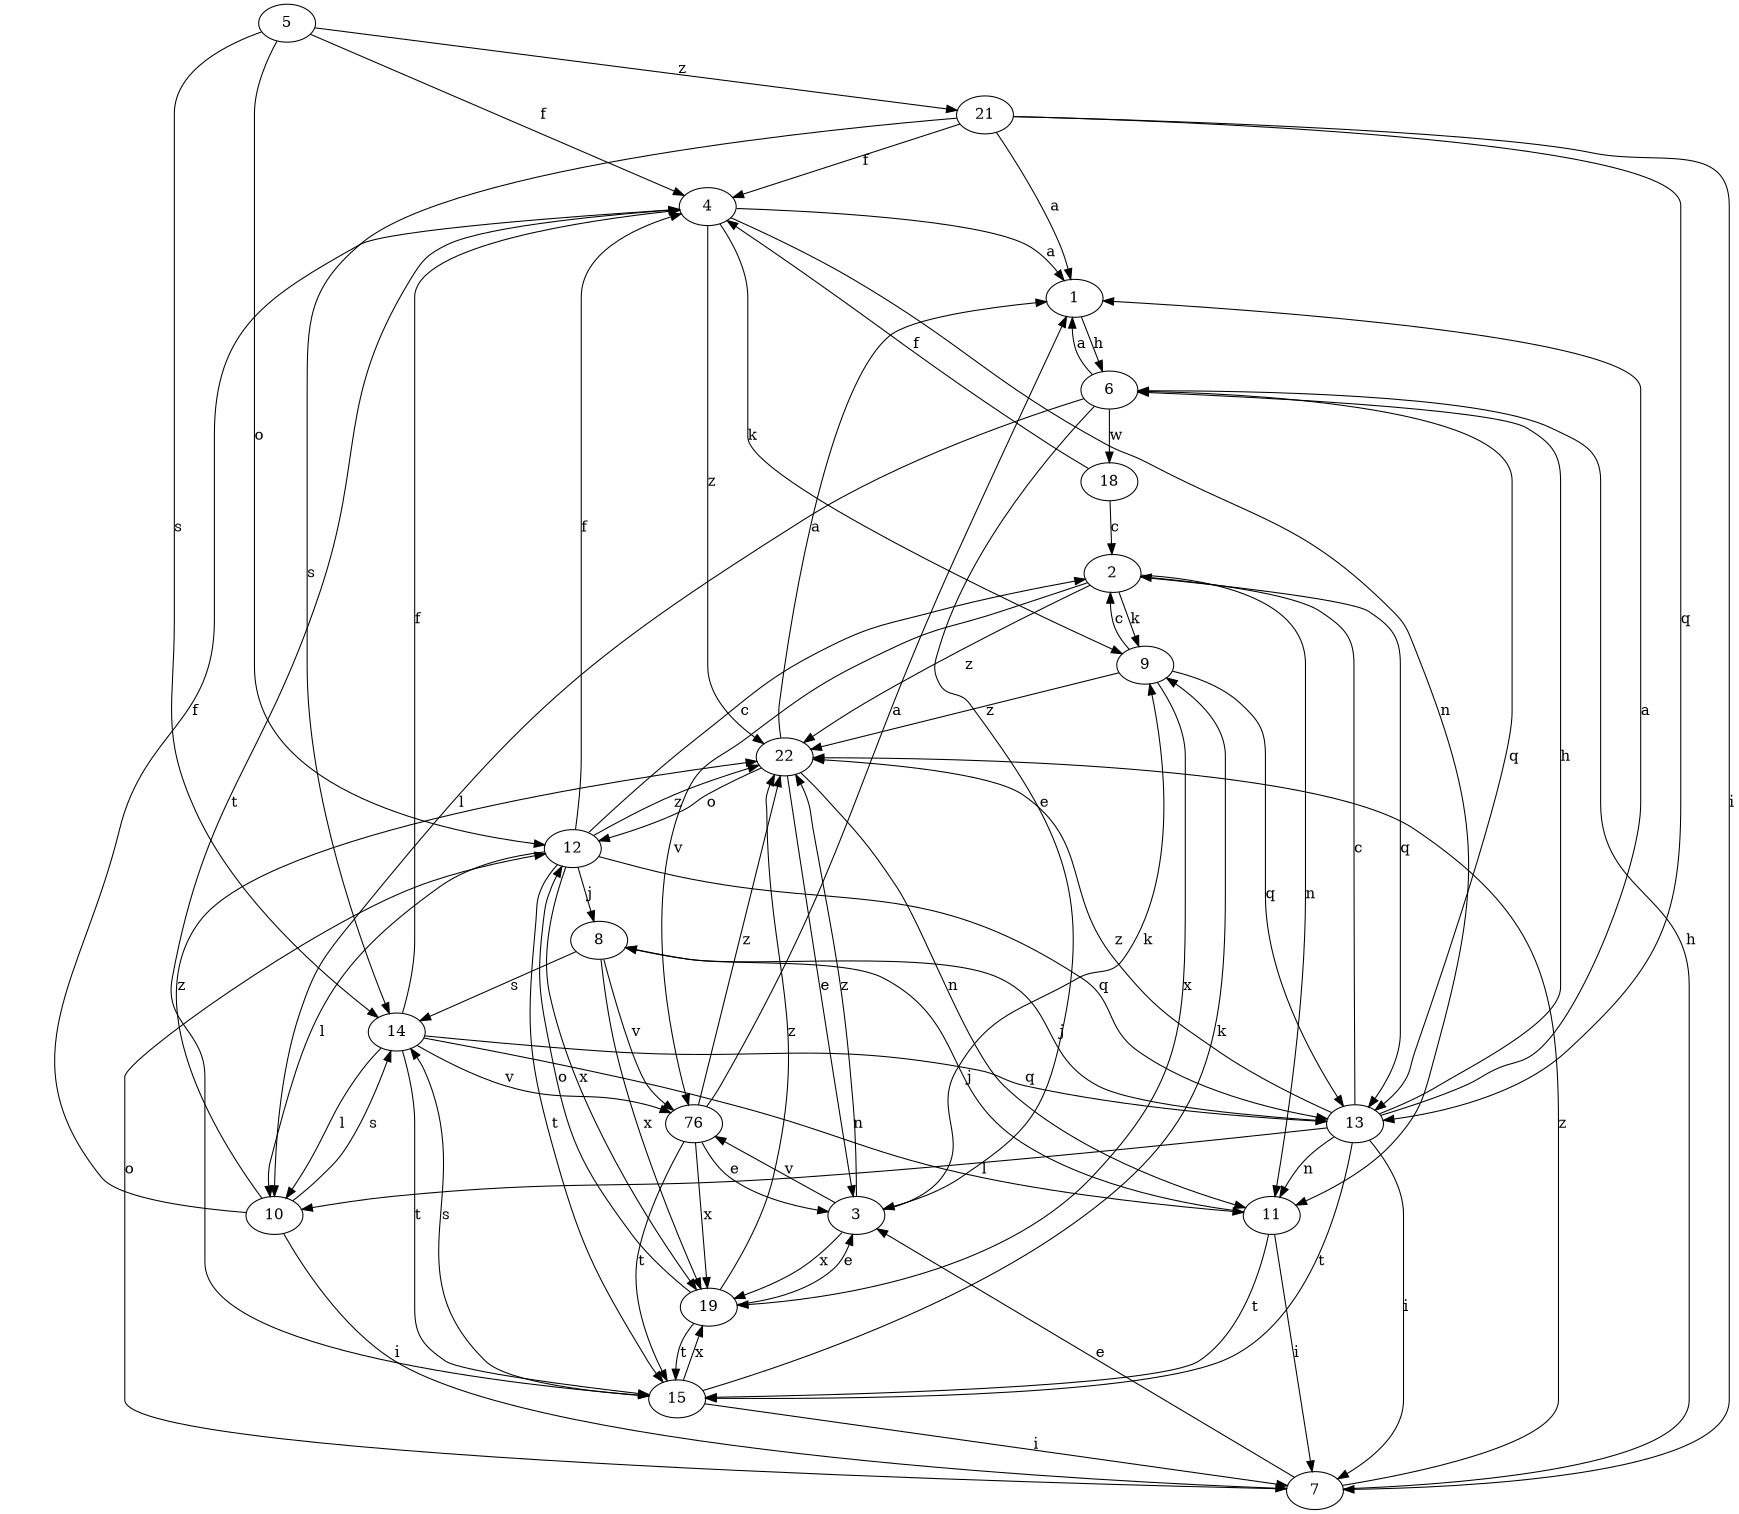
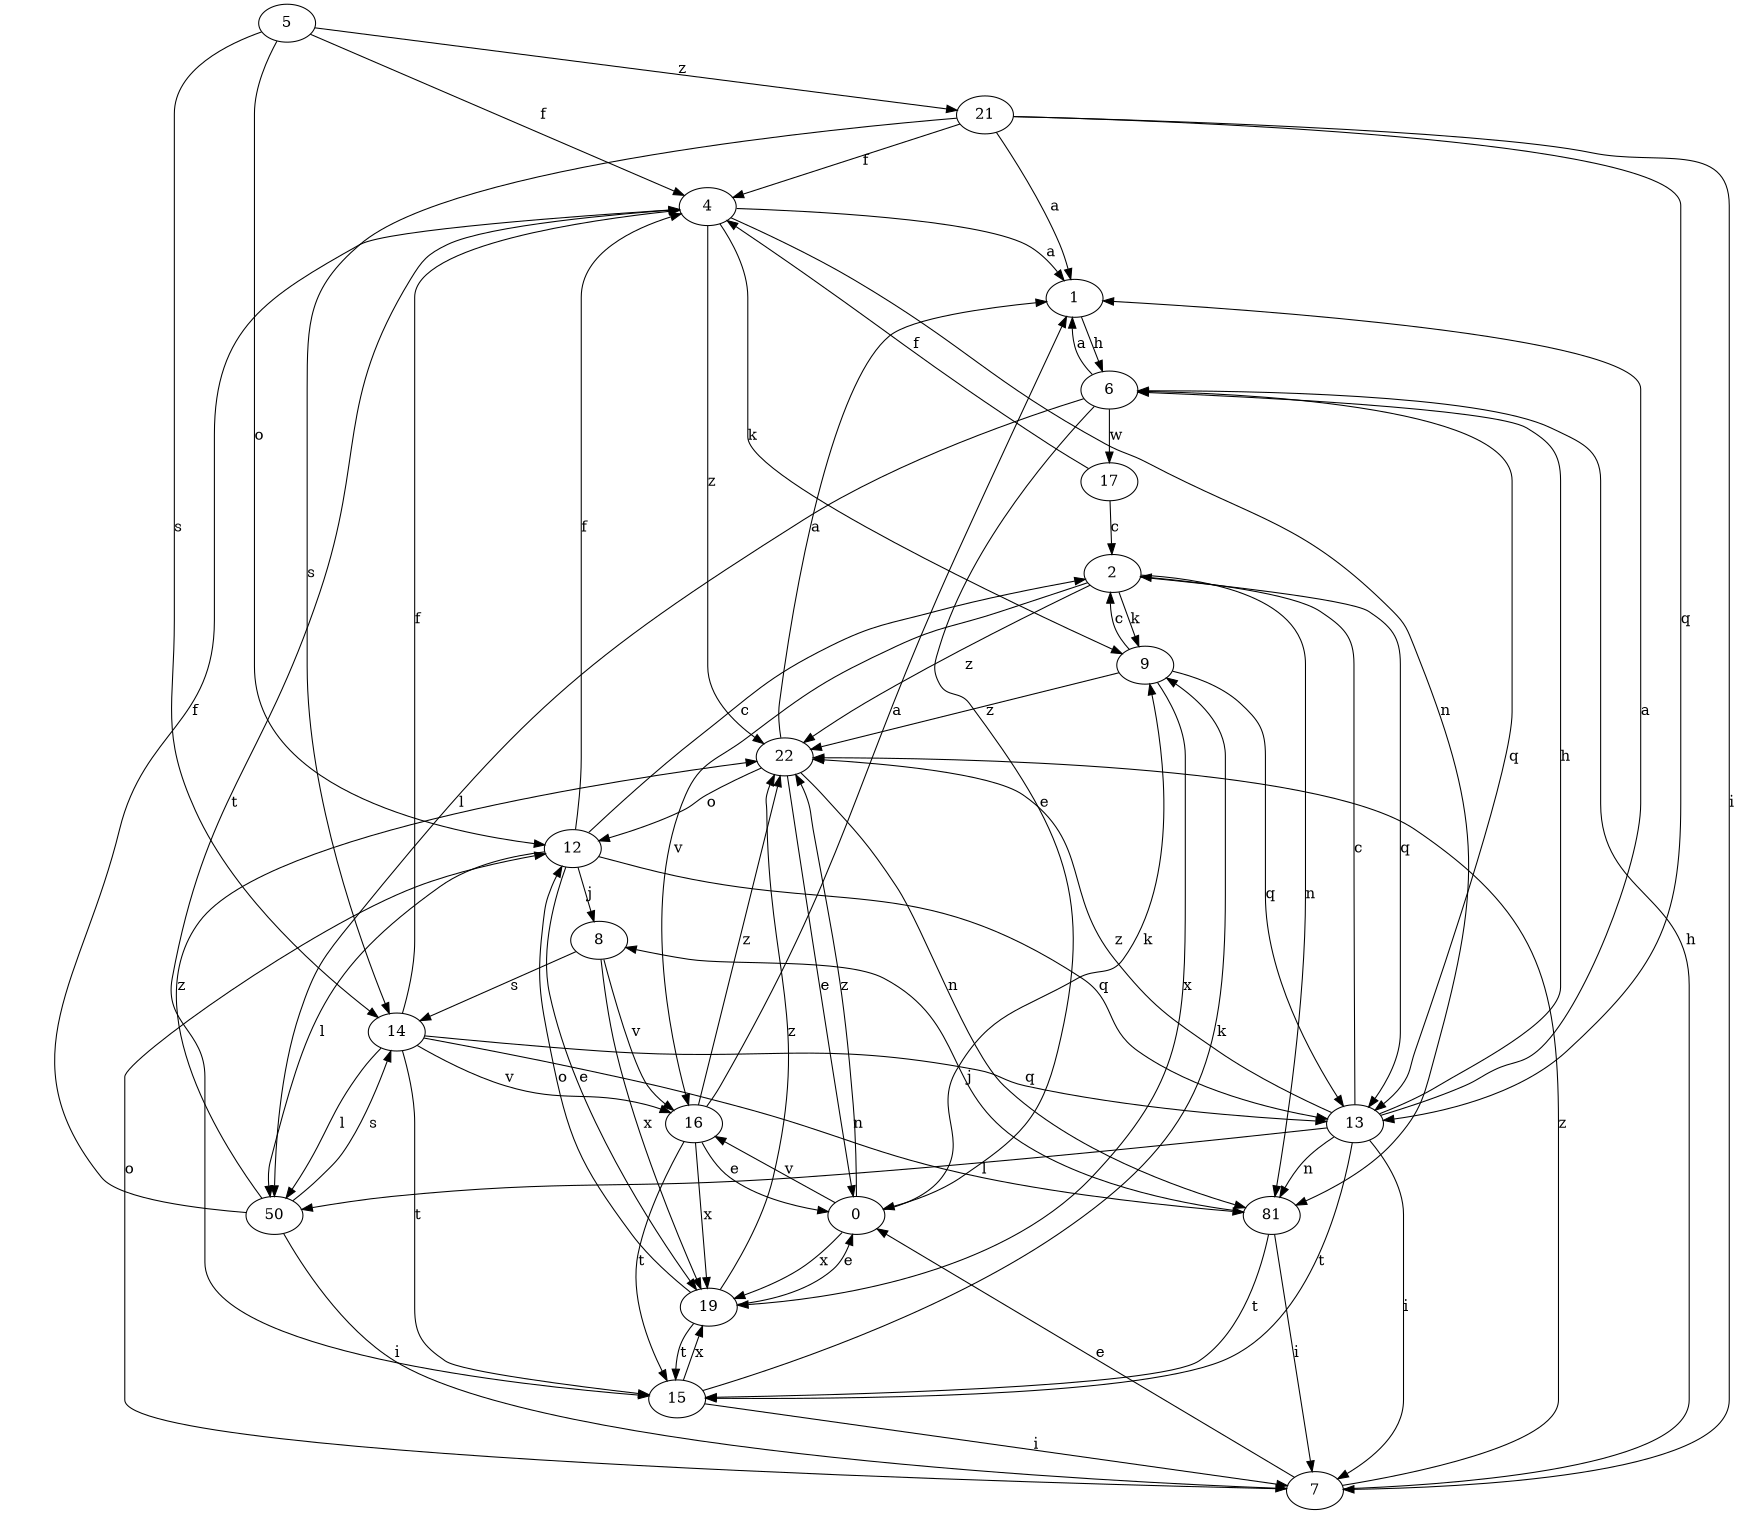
node "18": label "18" -> "17"
edge "12" -> "22": removed, label "z"
edge "13" -> "8": removed, label "j"
edge "12" -> "19": label "x" -> "e"
node "76": label "76" -> "16"
edge "12" -> "15": removed, label "t"
node "10": label "10" -> "50"
node "3": label "3" -> "0"
node "11": label "11" -> "81"
edge "15" -> "14": removed, label "s"
